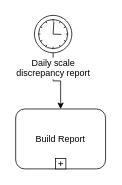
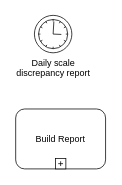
edge "Daily scale discrepancy report" -> "Build Report": removed
